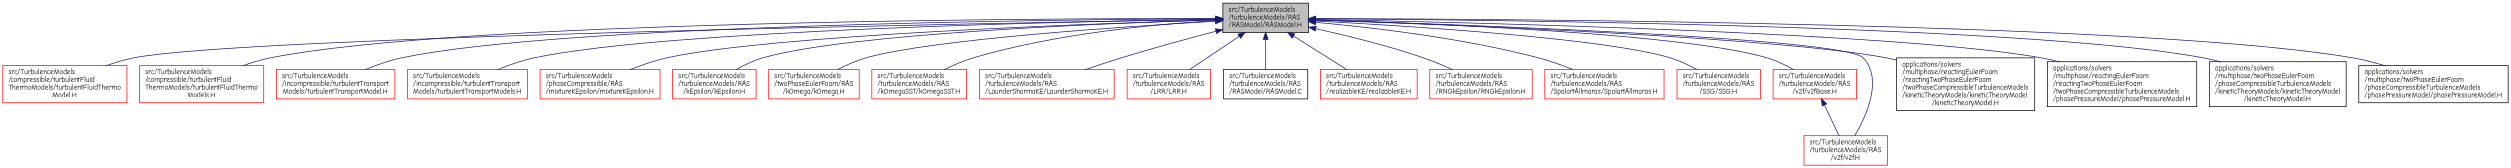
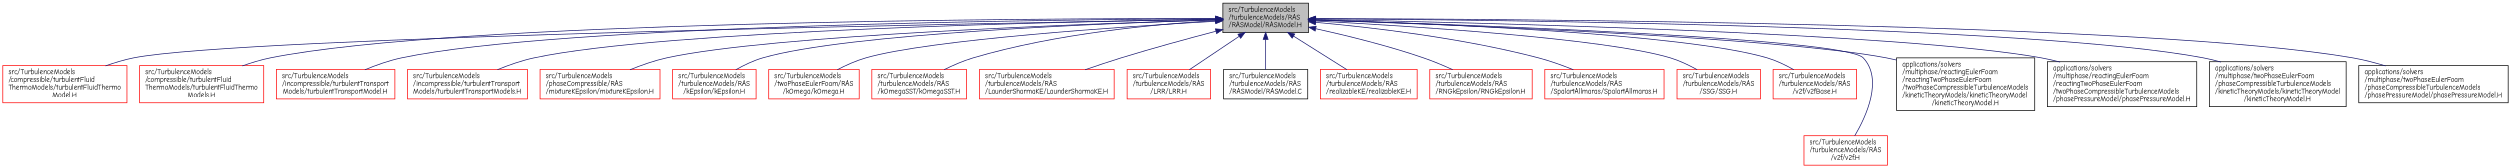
edge "src/TurbulenceModels /turbulenceModels/RAS /v2f/v2f.H" -> "src/TurbulenceModels /turbulenceModels/RAS /v2f/v2fBase.H": removed
